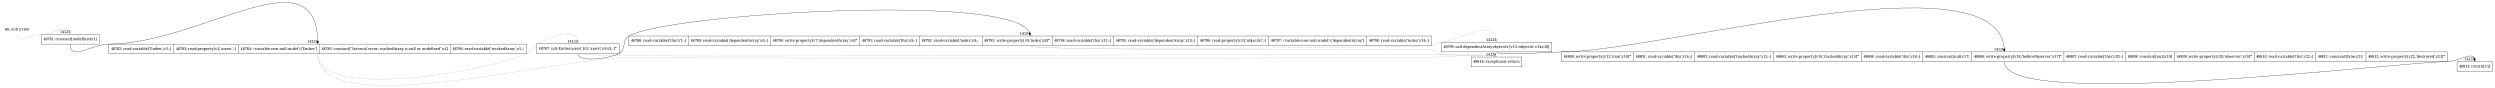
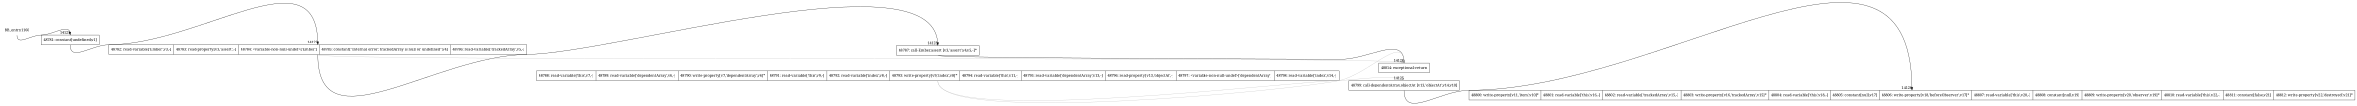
edge "48787: call-Ember.assert [v3,'assert',v4,v5,-]*" -> "48788: read-variable['this',v7,-]": removed
edge "BB_entry1160" -> "48781: constant[undefined,v1]": color gray -> black
edge "48787: call-Ember.assert [v3,'assert',v4,v5,-]*" -> "48814: exceptional-return": color gray -> black
node "48813: return[v1]": removed
edge "48782: read-variable['Ember',v3,-]" -> "48787: call-Ember.assert [v3,'assert',v4,v5,-]*": color gray -> black
